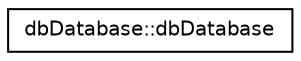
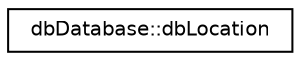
node "dbDatabase::dbDatabase": label "dbDatabase::dbDatabase" -> "dbDatabase::dbLocation"
